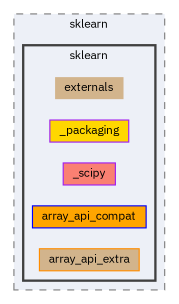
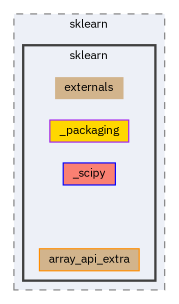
node "_scipy": color purple -> blue
node "array_api_compat": removed
